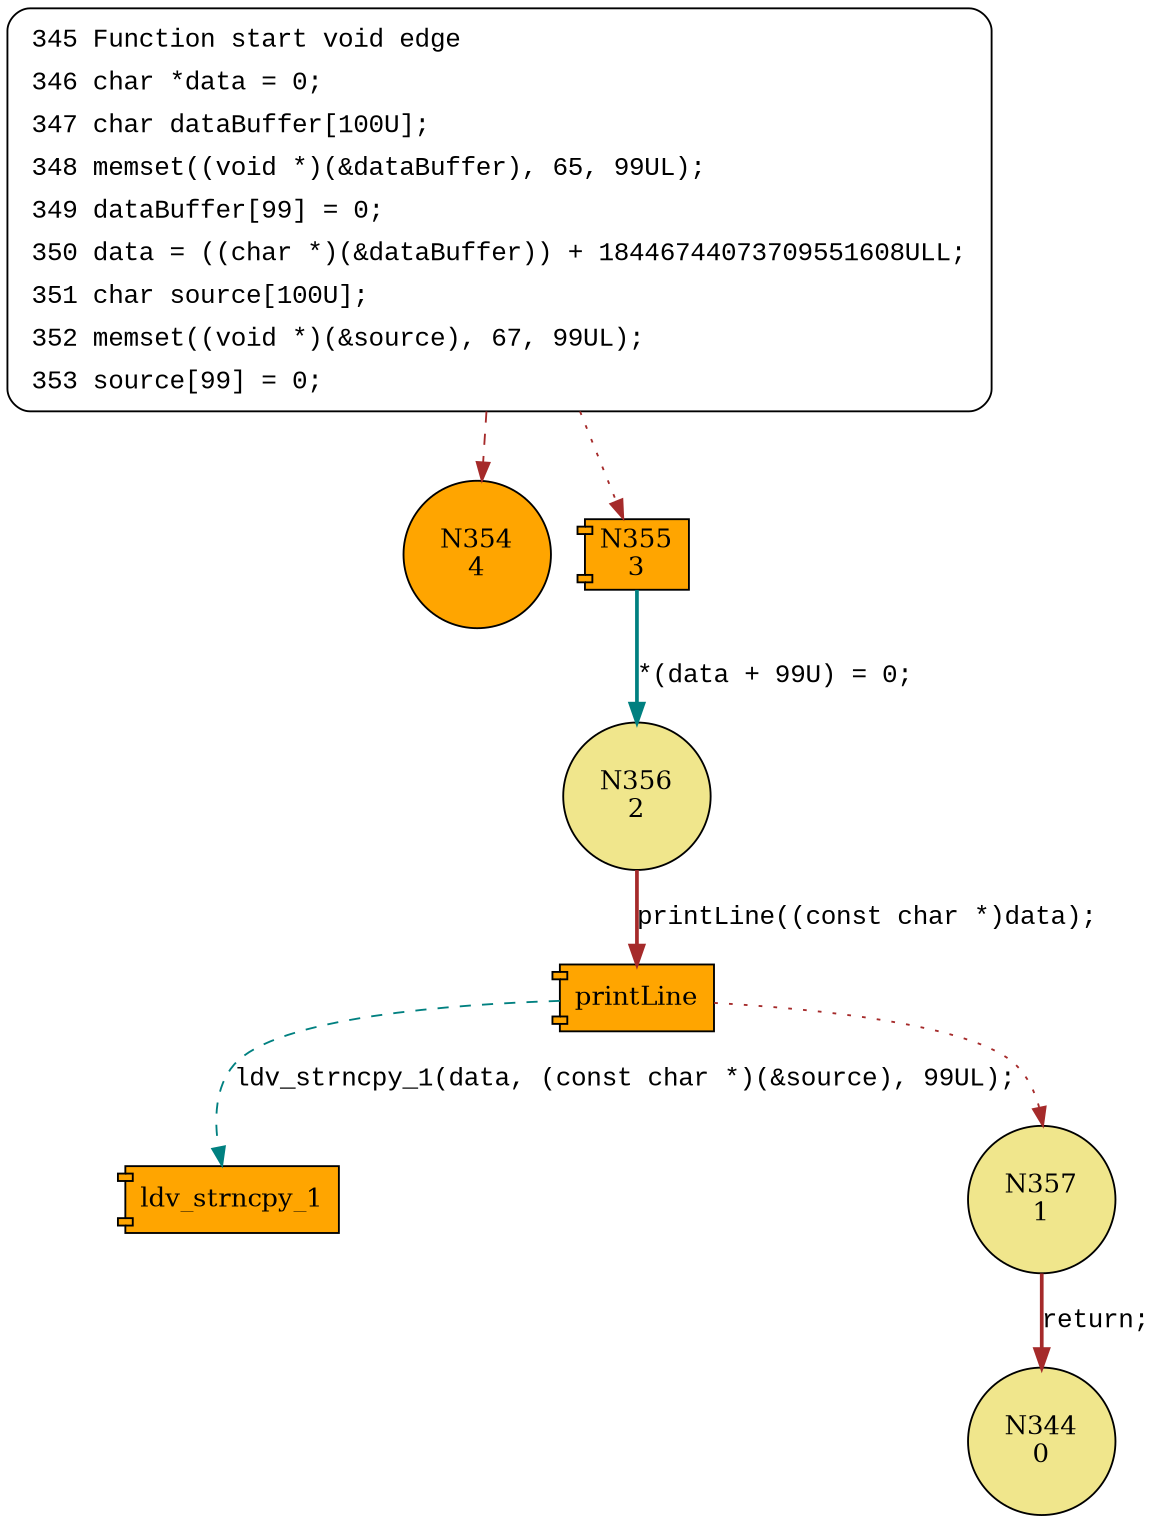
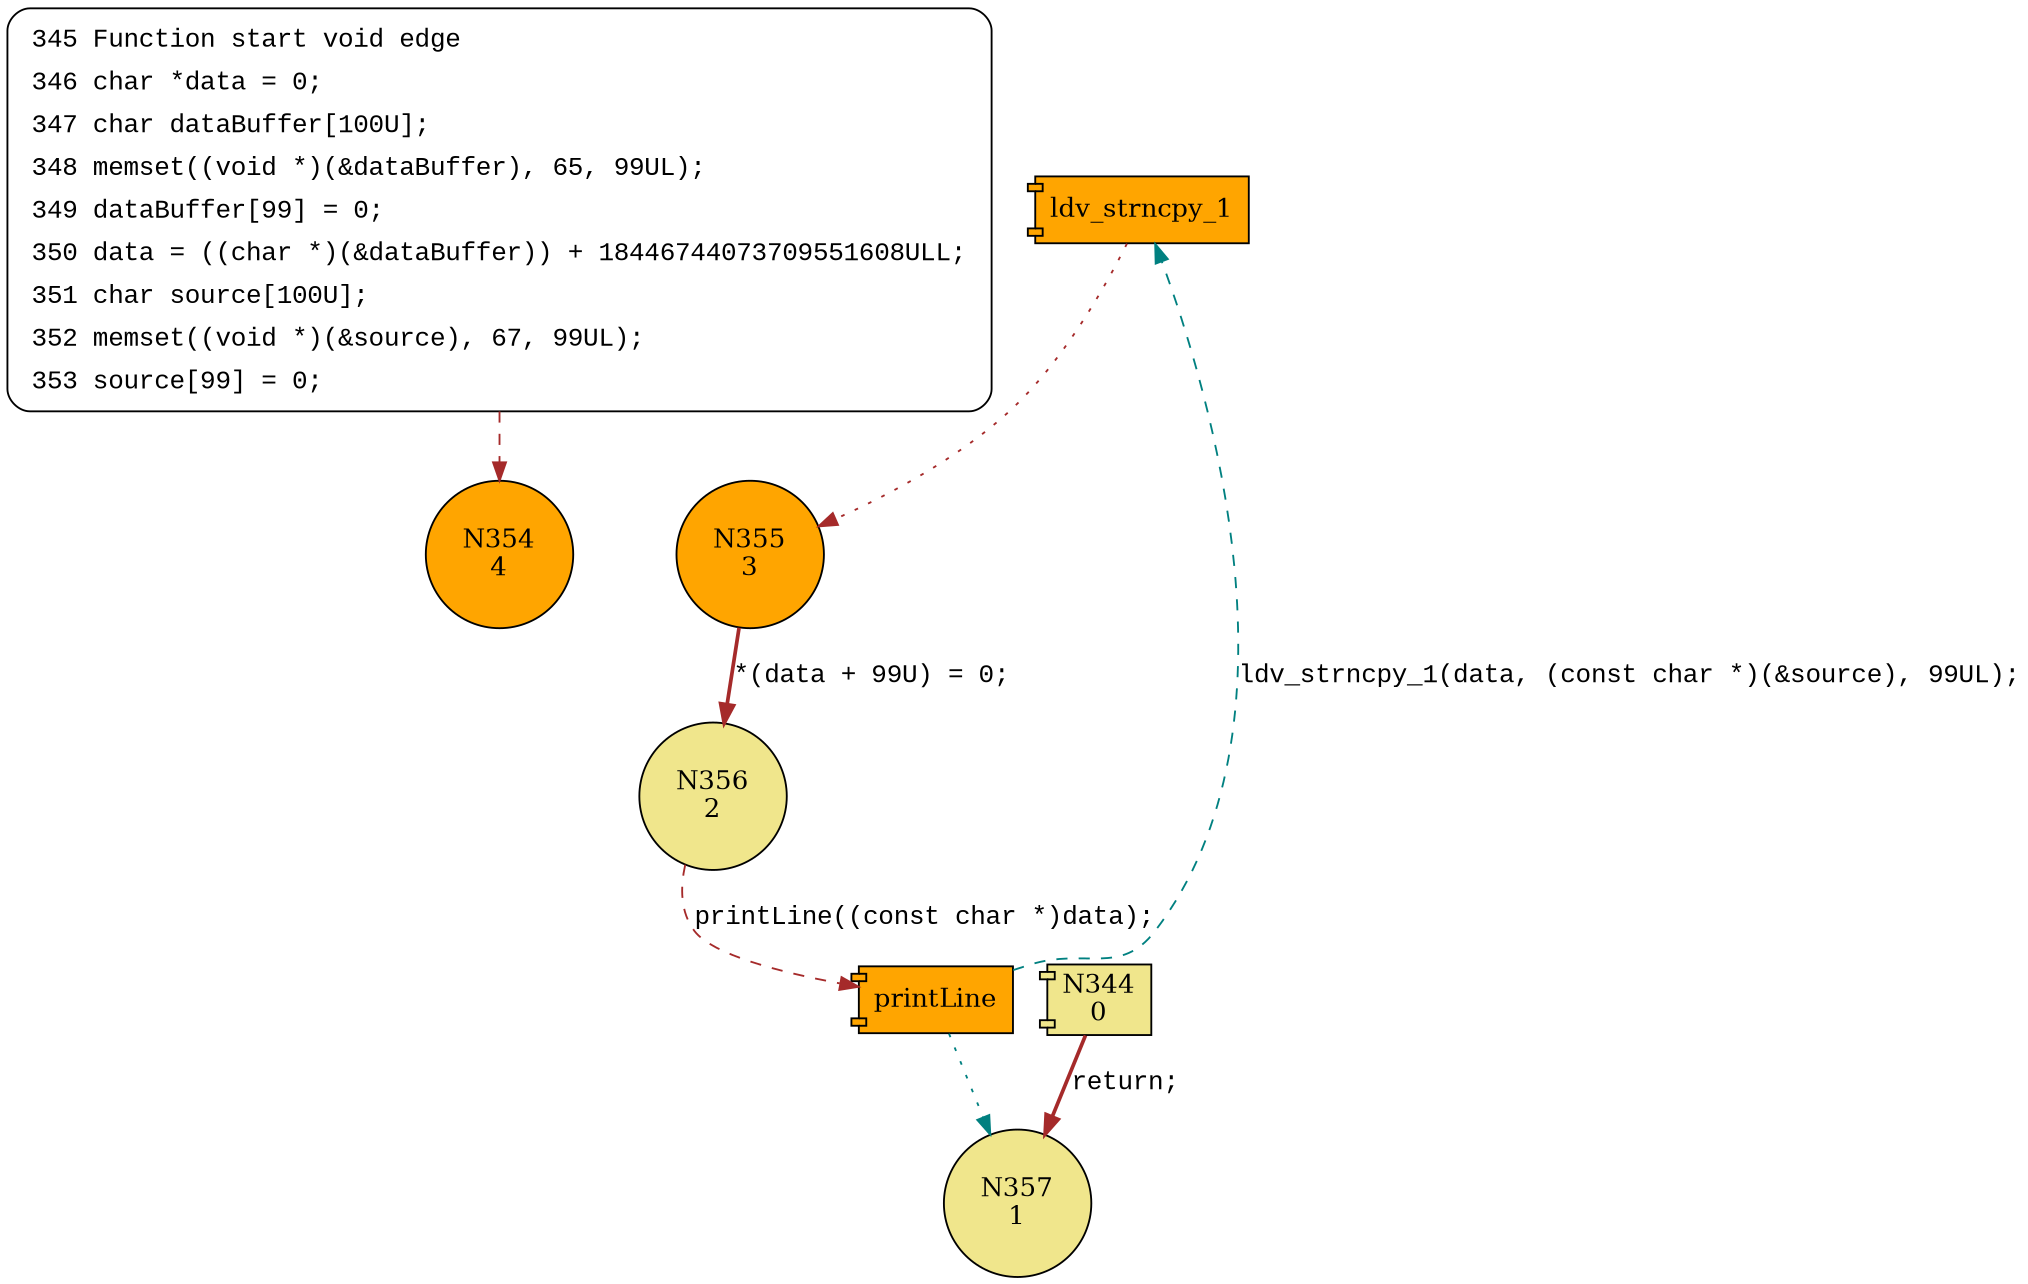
edge "345" -> "N355 3": now "ldv_strncpy_1" -> "N355 3"
node "N355 3": shape component -> circle
edge "N355 3" -> "N356 2": color teal -> brown
edge "N356 2" -> "printLine": style bold -> dashed
edge "printLine" -> "N357 1": color brown -> teal
edge "N357 1" -> "N344 0": reversed
node "N344 0": shape circle -> component
